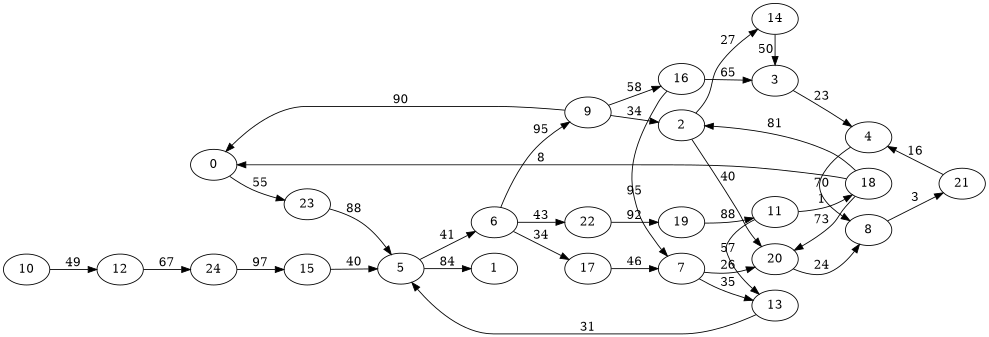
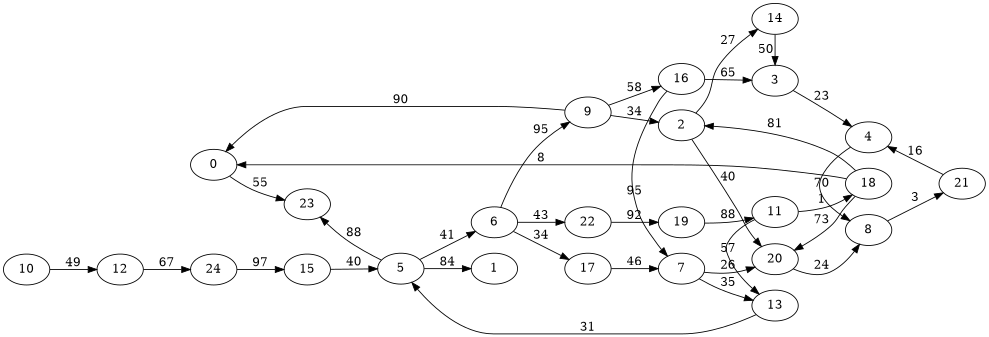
edge "23" -> "5": reversed
